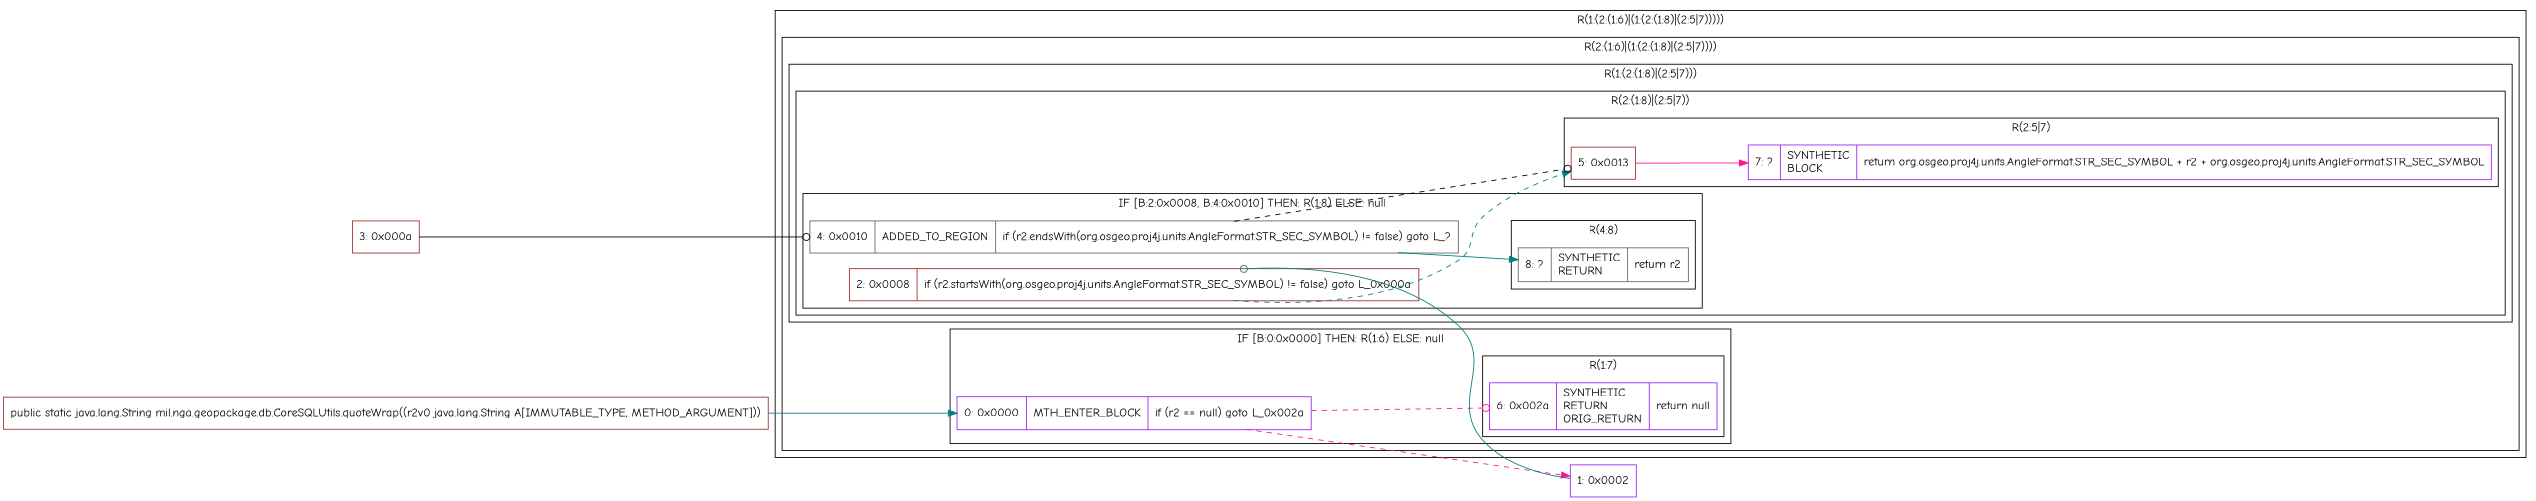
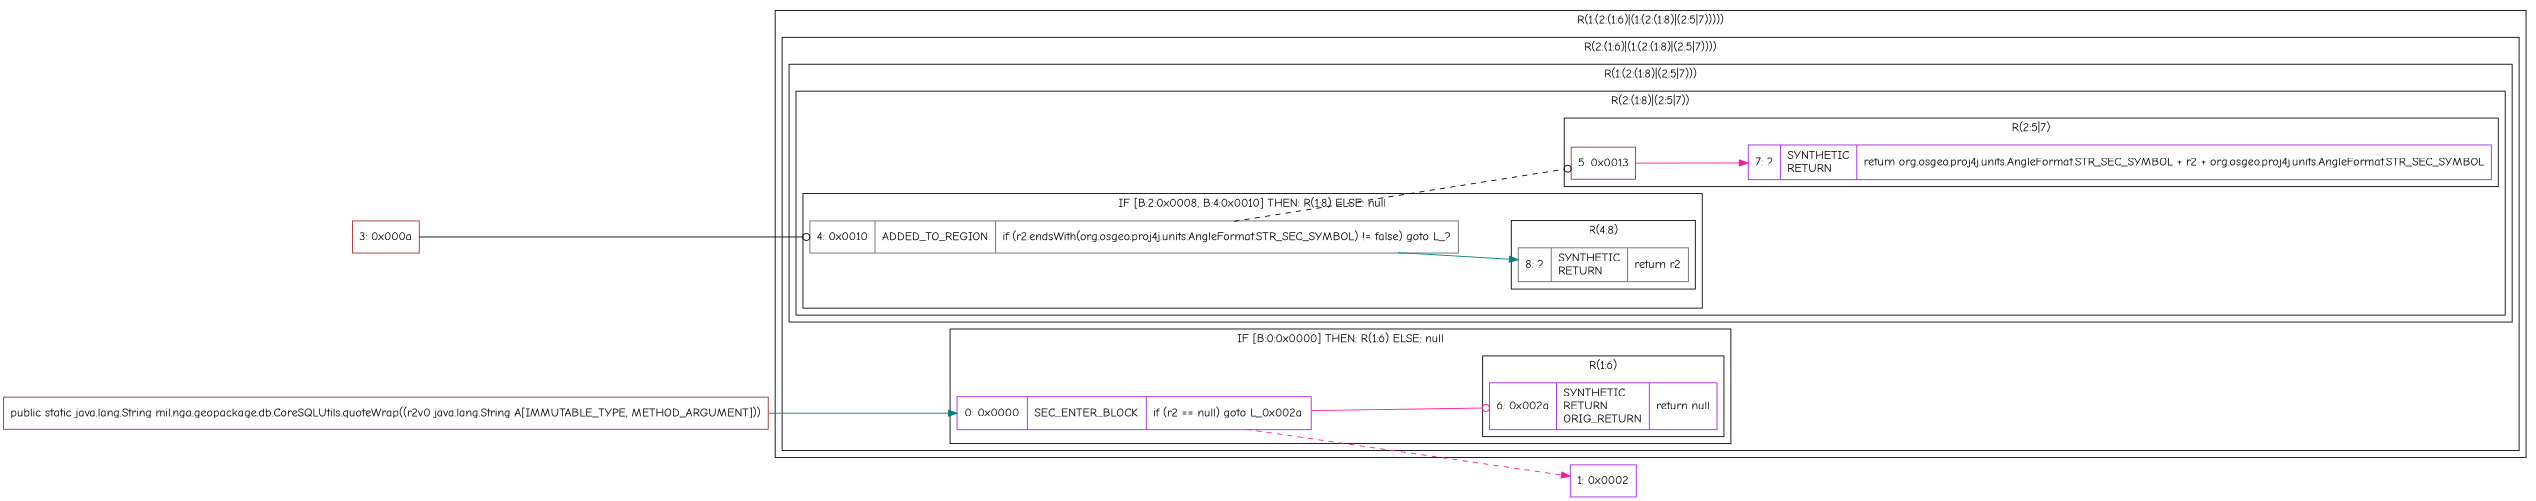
node "7: ?": text "BLOCK" -> "RETURN"
node "2: 0x0008": removed
cluster "R(1:7)": label "R(1:7)" -> "R(1:6)"
edge "0: 0x0000" -> "6: 0x002a": style dashed -> solid
node "0: 0x0000": text "MTH_ENTER_BLOCK" -> "SEC_ENTER_BLOCK"
